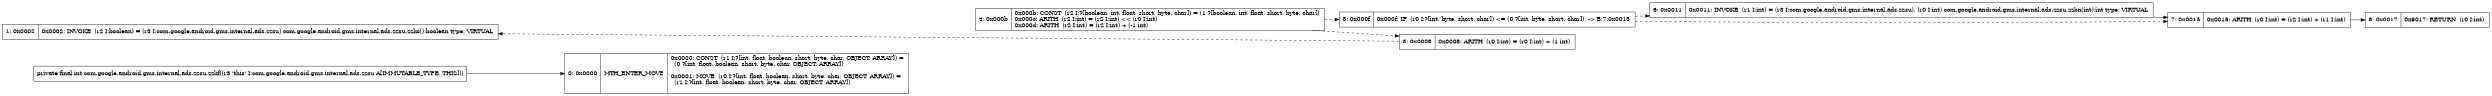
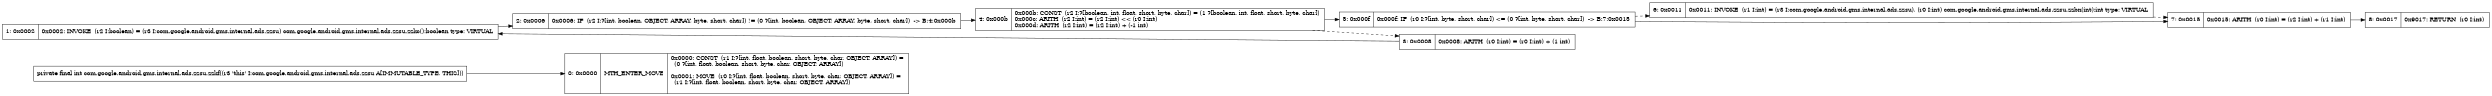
edge "6: 0x0011" -> "7: 0x0015": style solid -> dashed
edge "4: 0x000b" -> "5: 0x000f": style dashed -> solid
node "2: 0x0006": added
edge "5: 0x000f" -> "7: 0x0015": style dashed -> solid
edge "3: 0x0008" -> "1: 0x0002": style dashed -> solid
